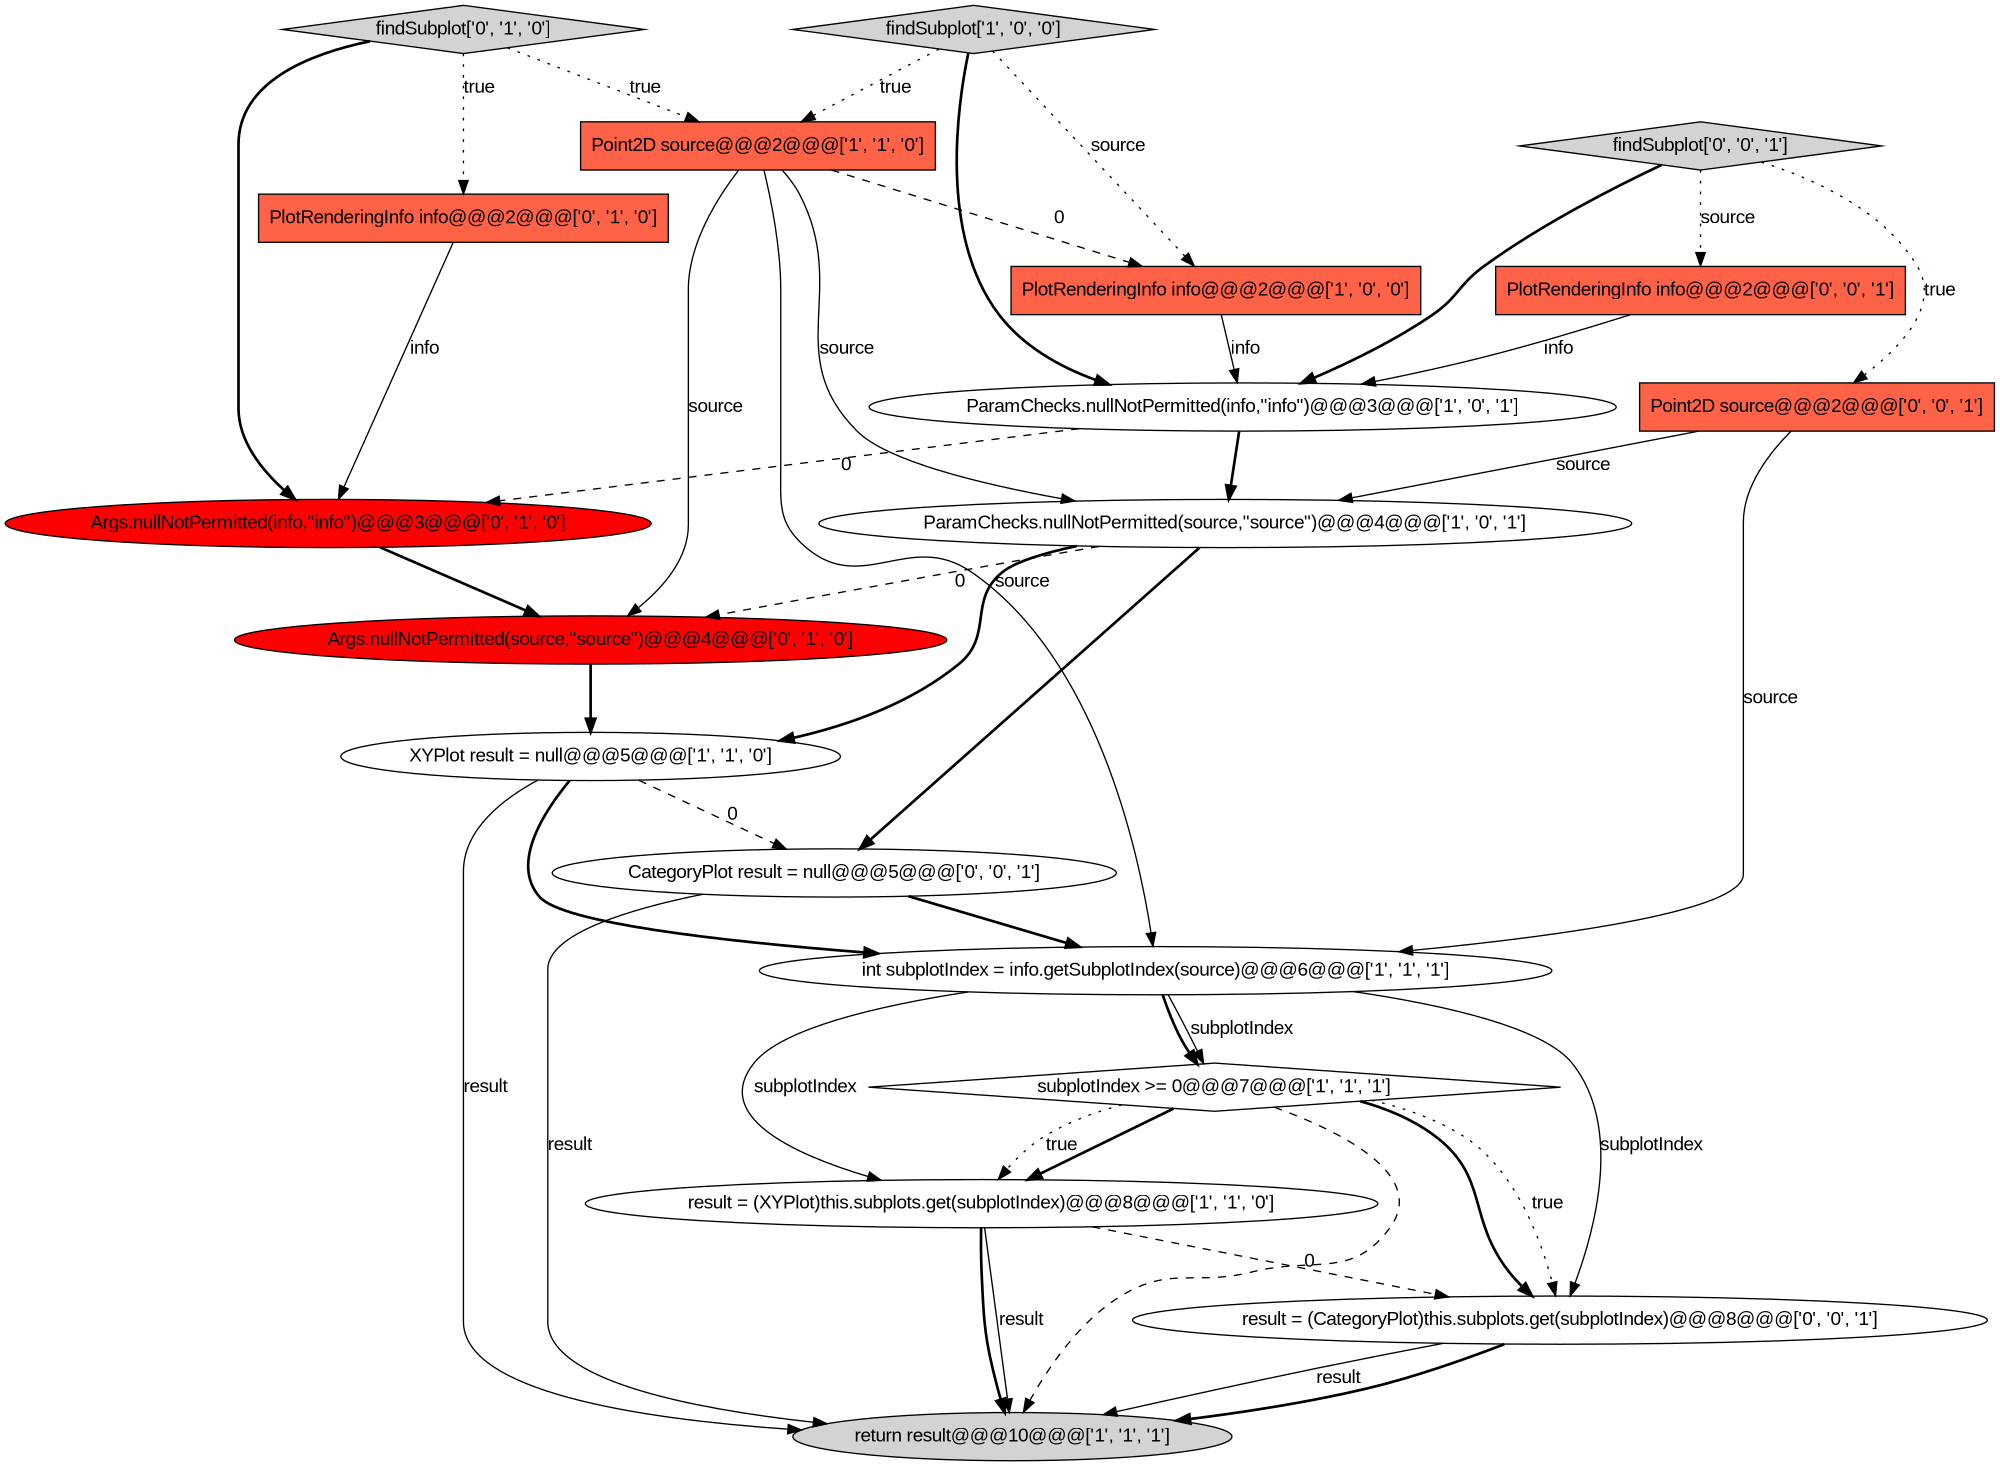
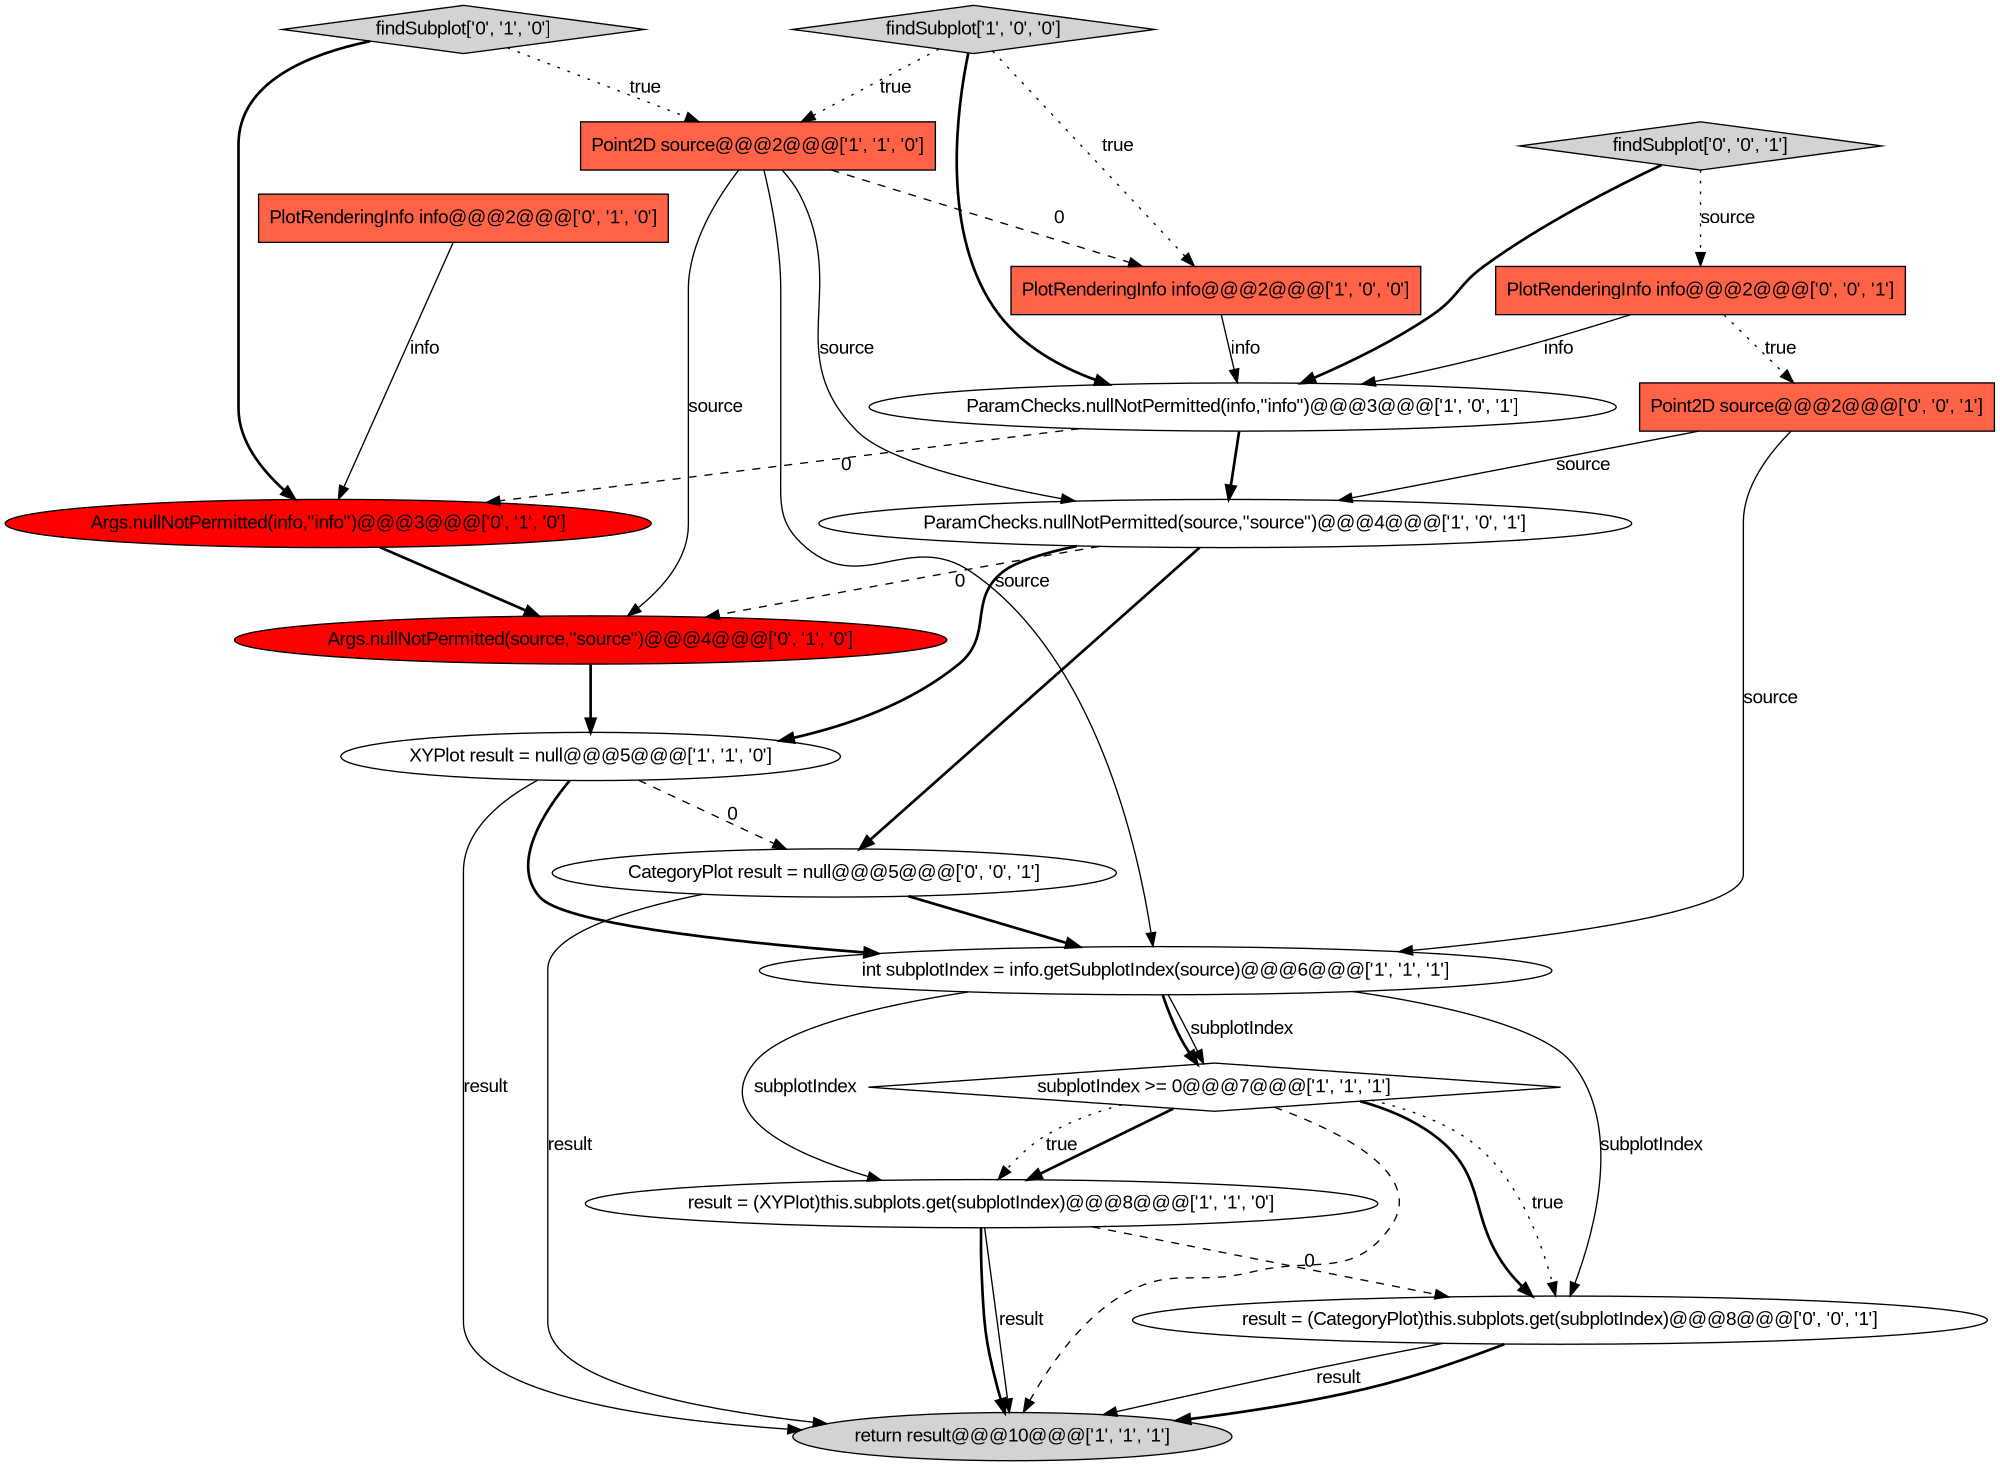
edge "findSubplot['0', '1', '0']" -> "PlotRenderingInfo info@@@2@@@['0', '1', '0']": removed, label "true"
edge "findSubplot['1', '0', '0']" -> "PlotRenderingInfo info@@@2@@@['1', '0', '0']": label "source" -> "true"
edge "findSubplot['0', '0', '1']" -> "Point2D source@@@2@@@['0', '0', '1']": now "PlotRenderingInfo info@@@2@@@['0', '0', '1']" -> "Point2D source@@@2@@@['0', '0', '1']"
